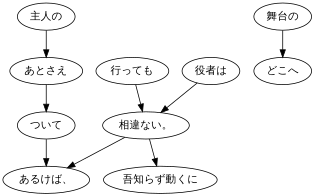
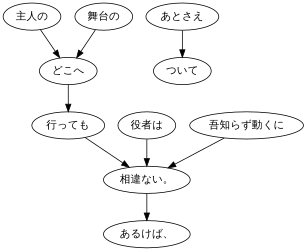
edge "主人の" -> "あとさえ": now "主人の" -> "どこへ"
edge "どこへ" -> "行っても": added
edge "ついて" -> "あるけば、": removed
edge "相違ない。" -> "吾知らず動くに": reversed
